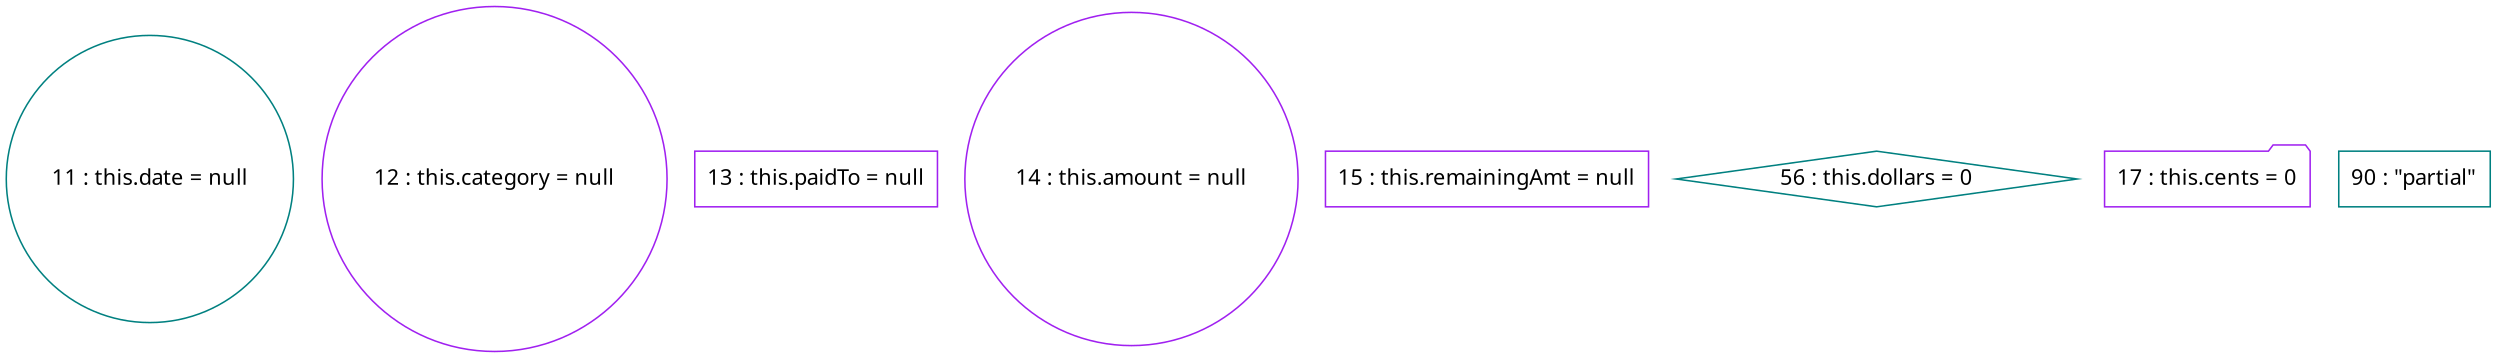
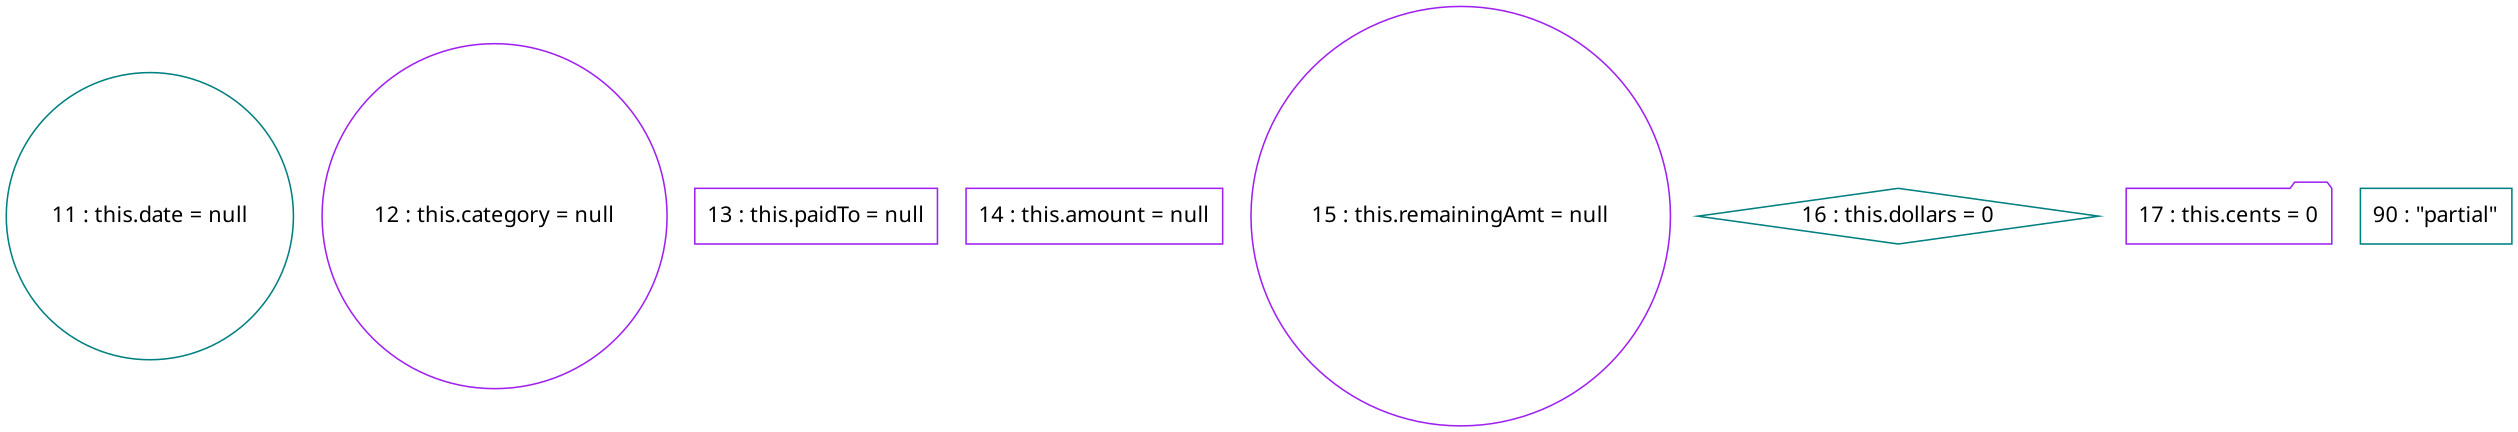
node "14 : this.amount = null": shape circle -> box
node "15 : this.remainingAmt = null": shape box -> circle
node "56 : this.dollars = 0": label "56 : this.dollars = 0" -> "16 : this.dollars = 0"
